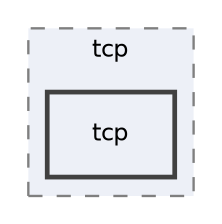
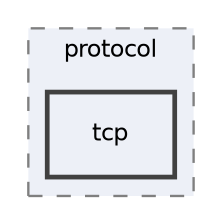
cluster "tcp": label "tcp" -> "protocol"
